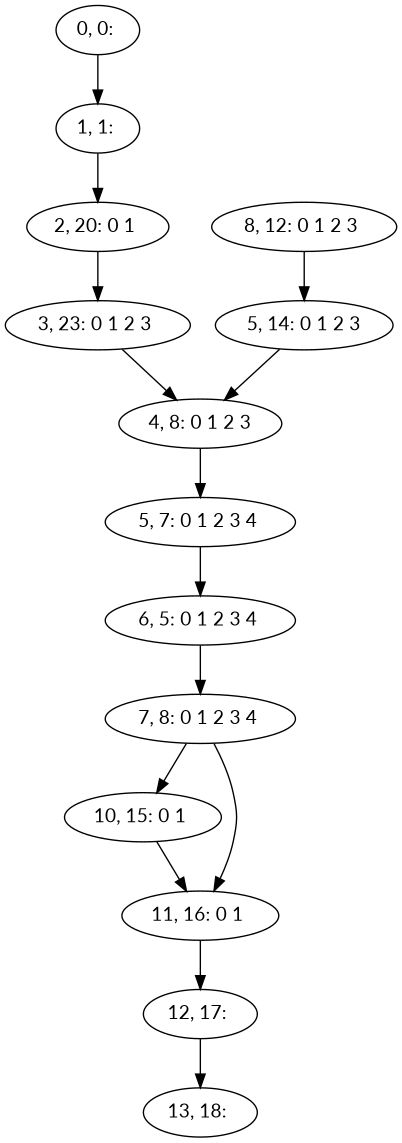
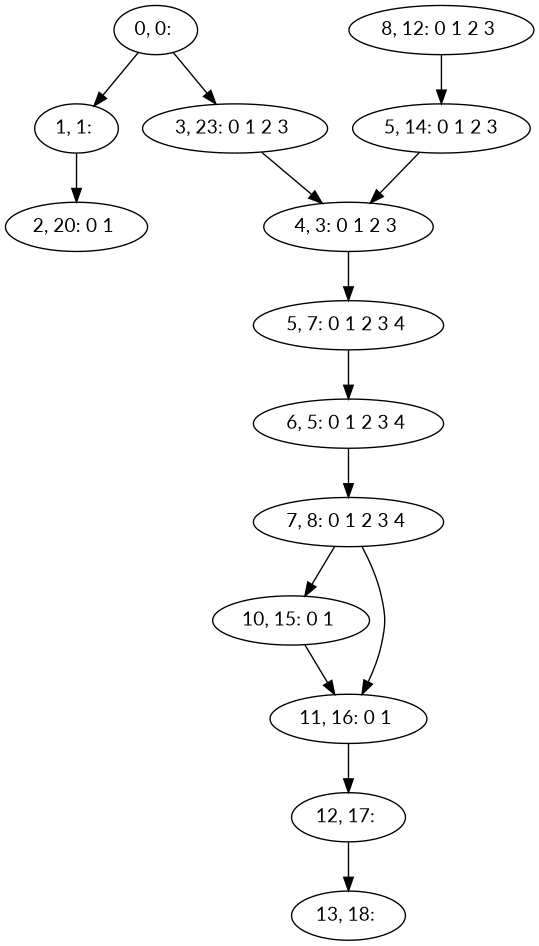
edge "2, 20: 0 1" -> "3, 23: 0 1 2 3": now "0, 0:" -> "3, 23: 0 1 2 3"
node "4, 8: 0 1 2 3": label "4, 8: 0 1 2 3" -> "4, 3: 0 1 2 3"
